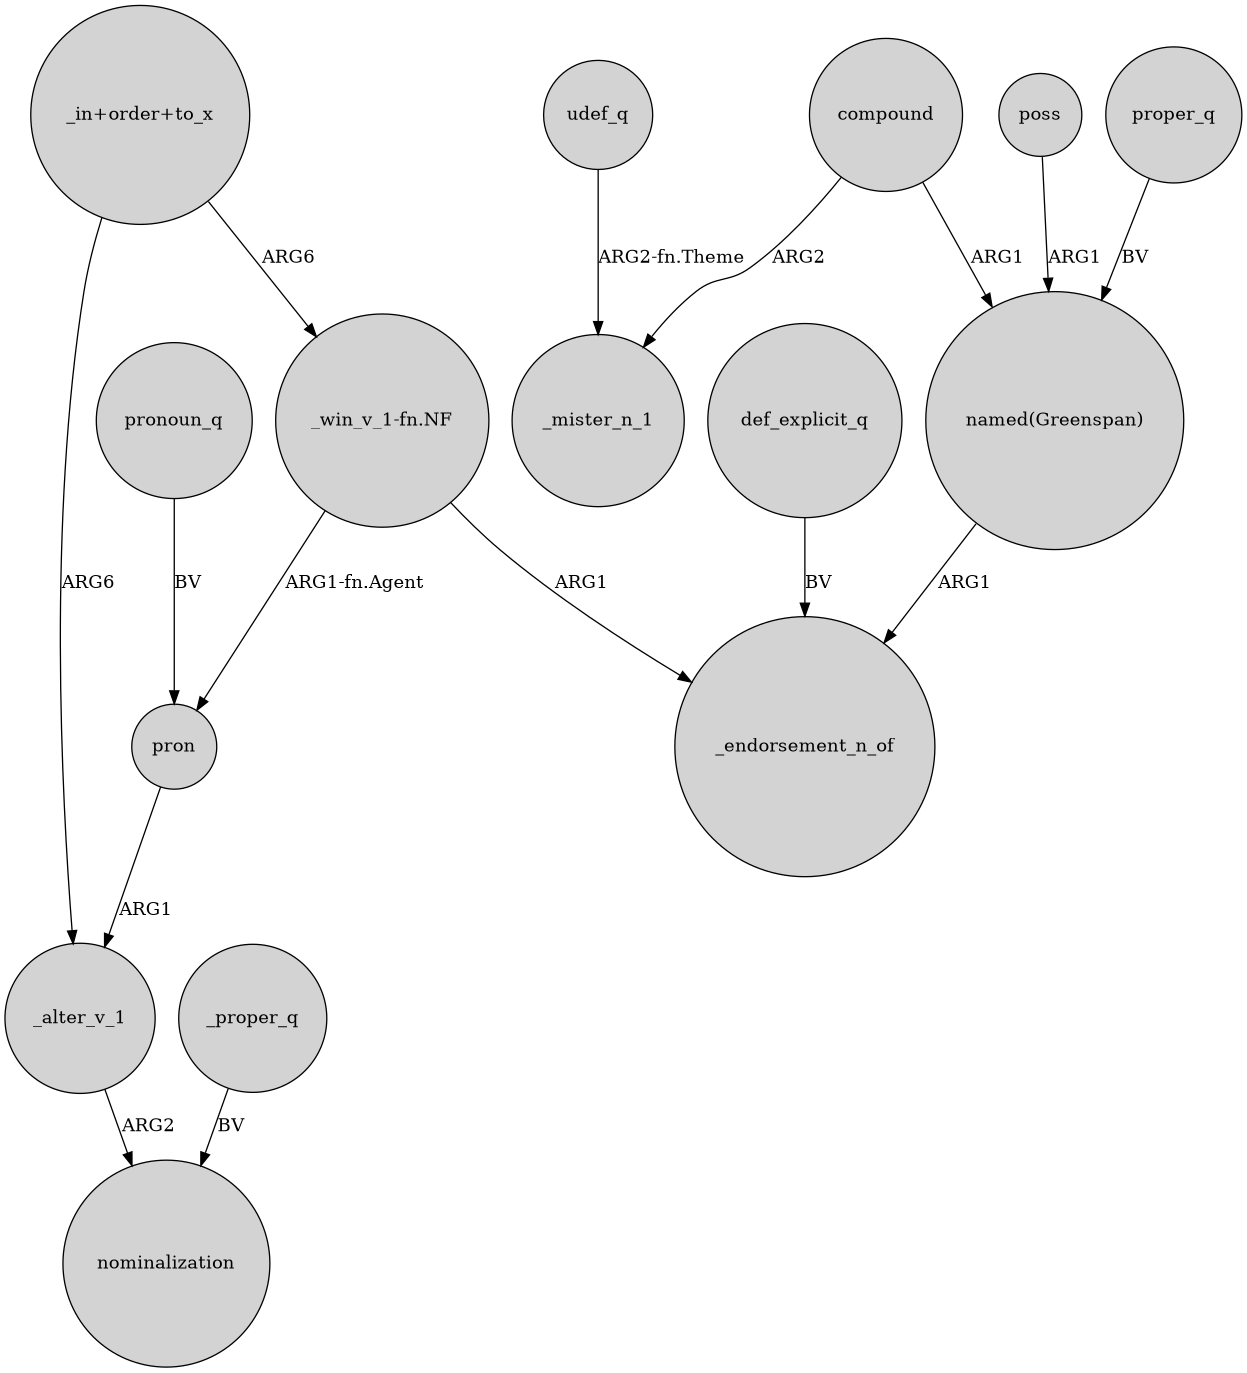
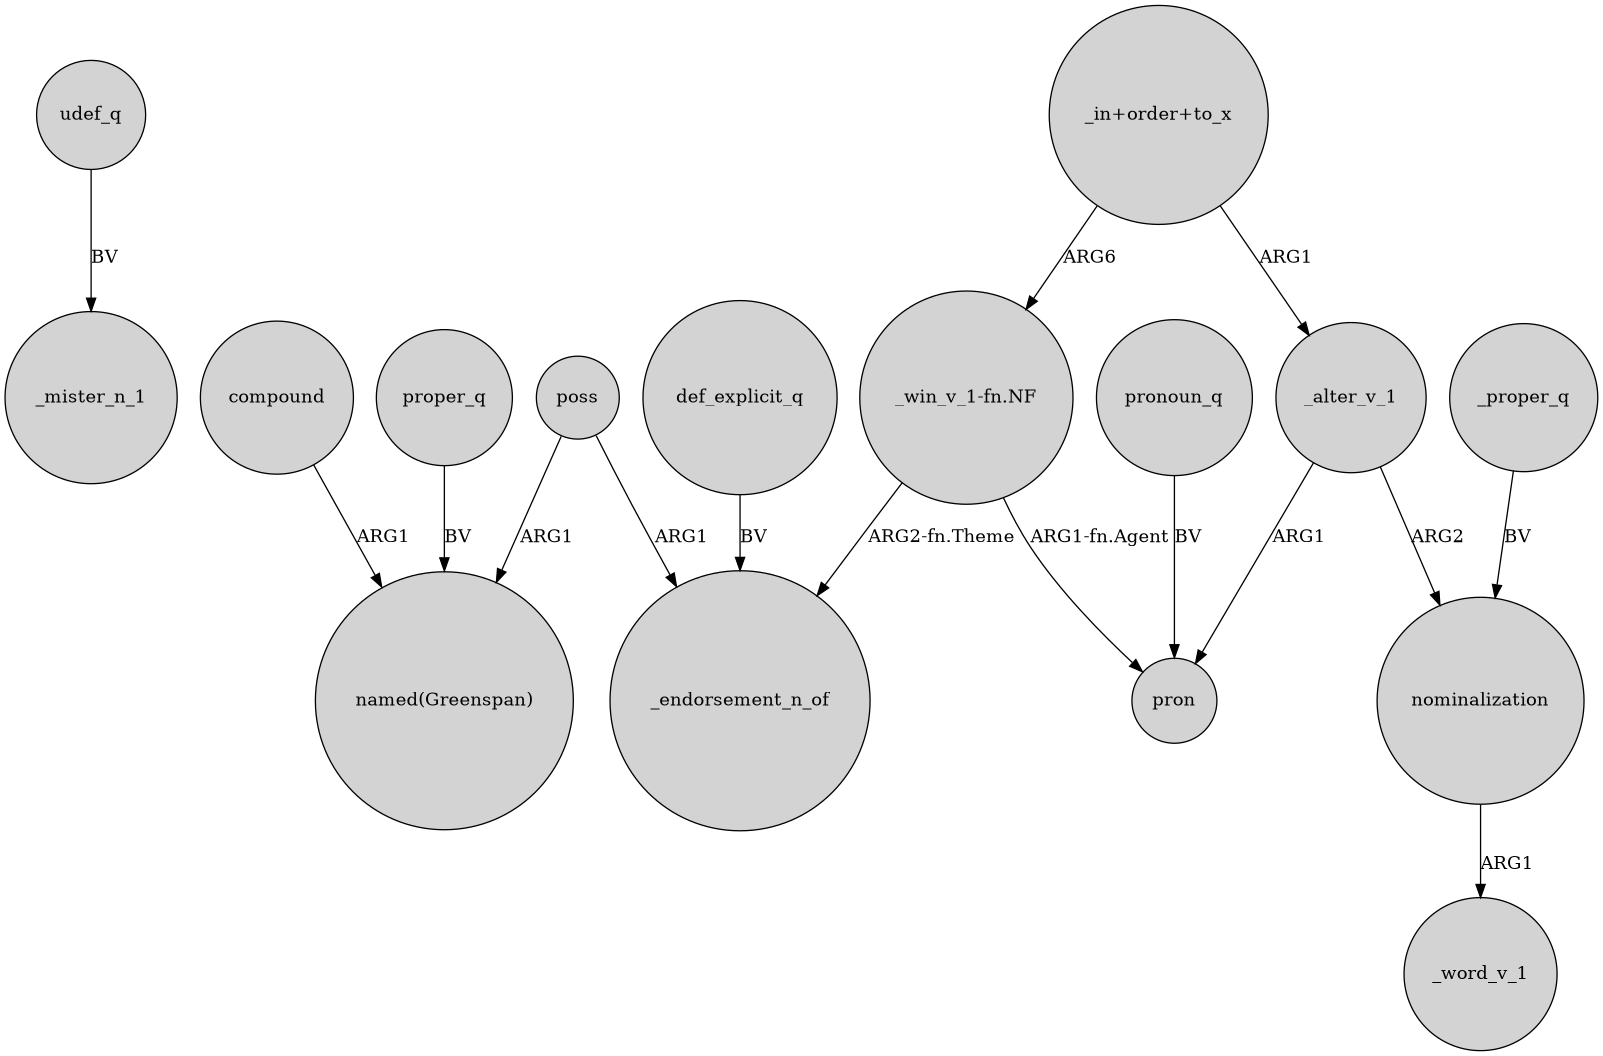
edge "udef_q" -> "_mister_n_1": label "ARG2-fn.Theme" -> "BV"
edge "compound" -> "_mister_n_1": removed, label "ARG2"
edge "named(Greenspan)" -> "_endorsement_n_of": now "poss" -> "_endorsement_n_of"
edge "_in+order+to_x" -> "_alter_v_1": label "ARG6" -> "ARG1"
edge "_win_v_1-fn.NF" -> "_endorsement_n_of": label "ARG1" -> "ARG2-fn.Theme"
edge "pron" -> "_alter_v_1": reversed
node "_word_v_1": added
